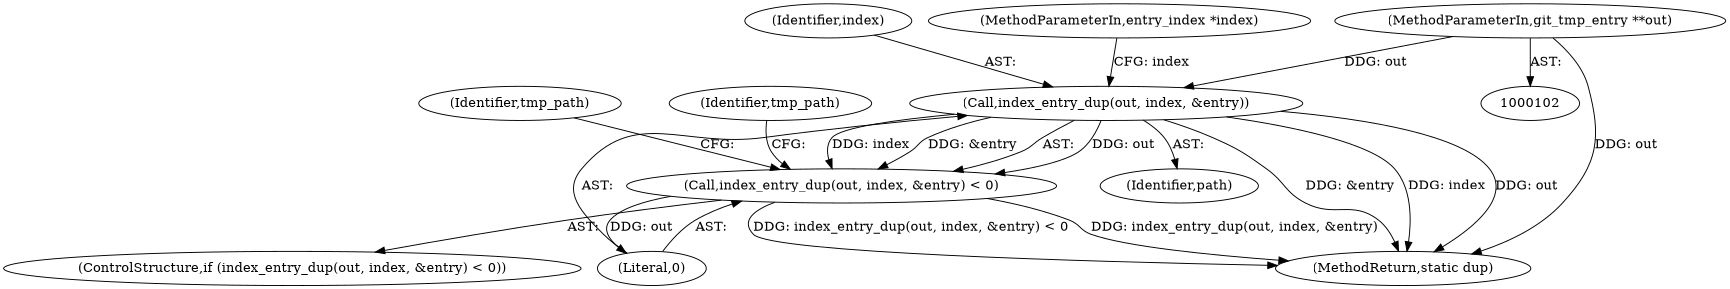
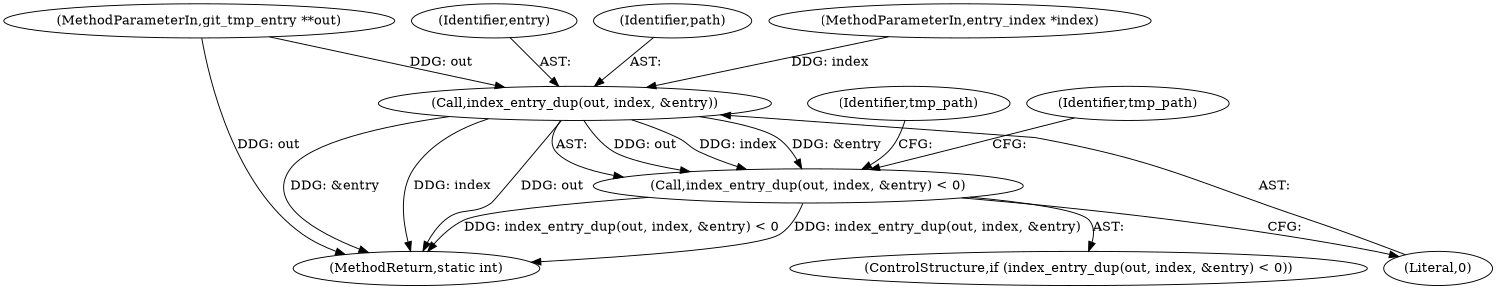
node "(Identifier,index)": label "(Identifier,index)" -> "(Identifier,entry)"
edge "(MethodParameterIn,entry_index *index)" -> "(Call,index_entry_dup(out, index, &entry))": label "CFG: index" -> "DDG: index"
node "1000102": removed
edge "(Call,index_entry_dup(out, index, &entry))" -> "(Identifier,path)": reversed
edge "(Literal,0)" -> "(Call,index_entry_dup(out, index, &entry) < 0)": removed, label "AST:"
edge "(Call,index_entry_dup(out, index, &entry) < 0)" -> "(Literal,0)": label "DDG: out" -> "CFG: "
node "(MethodReturn,static dup)": label "(MethodReturn,static dup)" -> "(MethodReturn,static int)"
